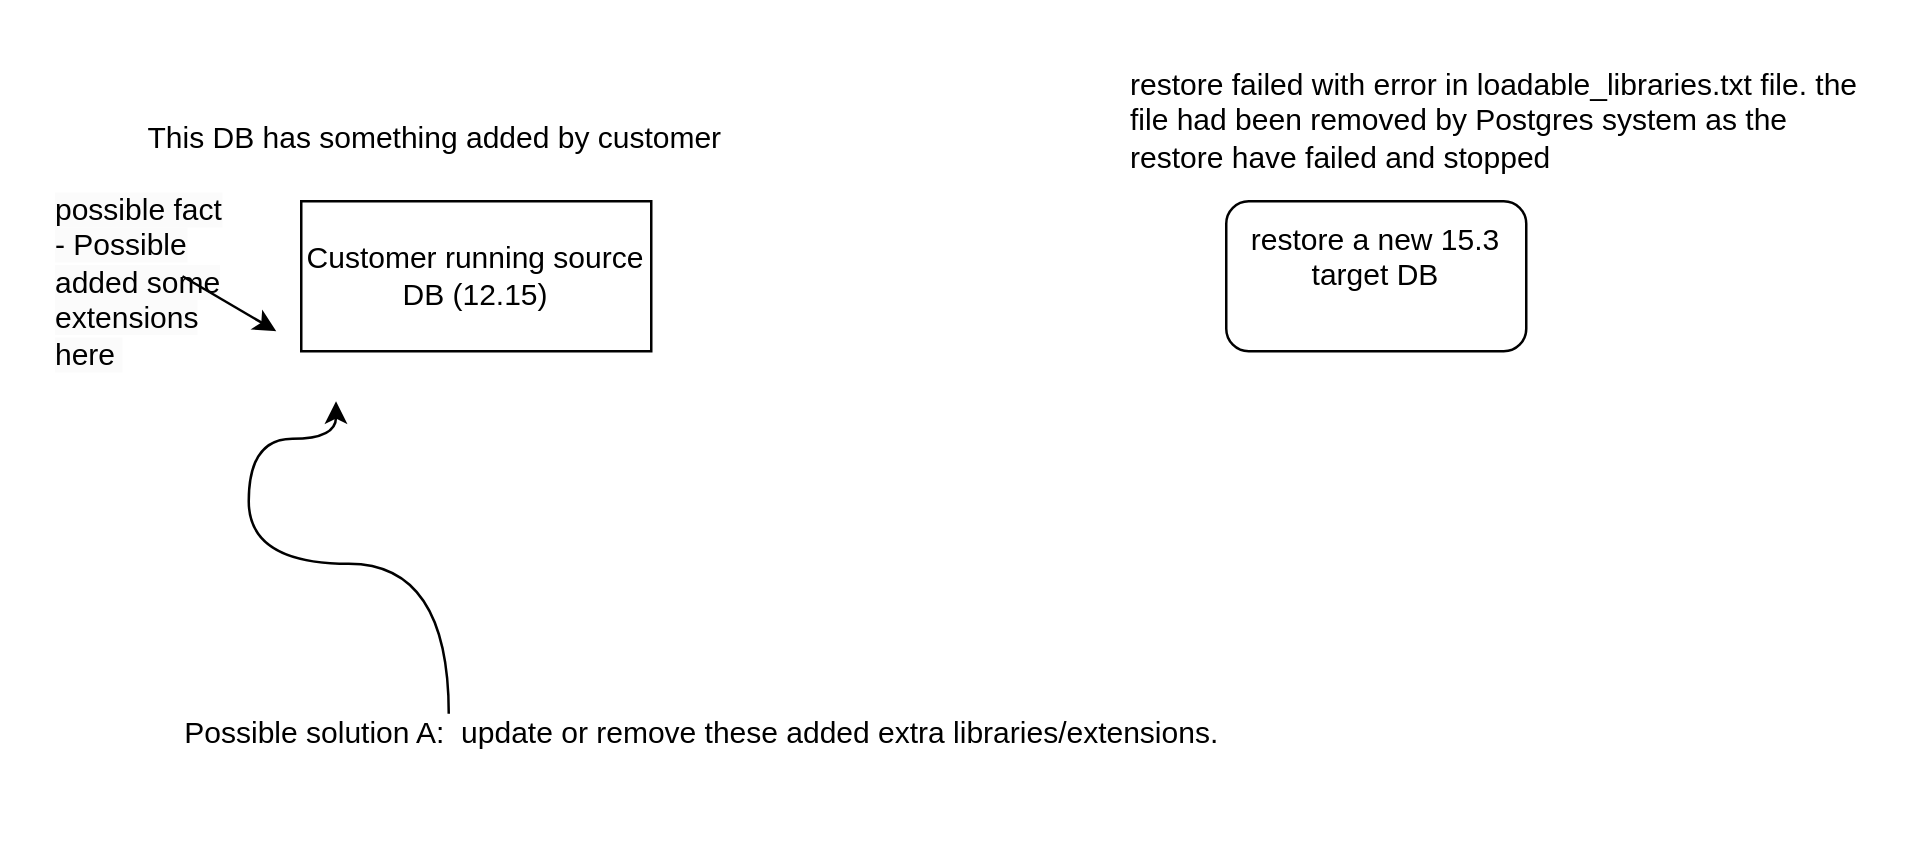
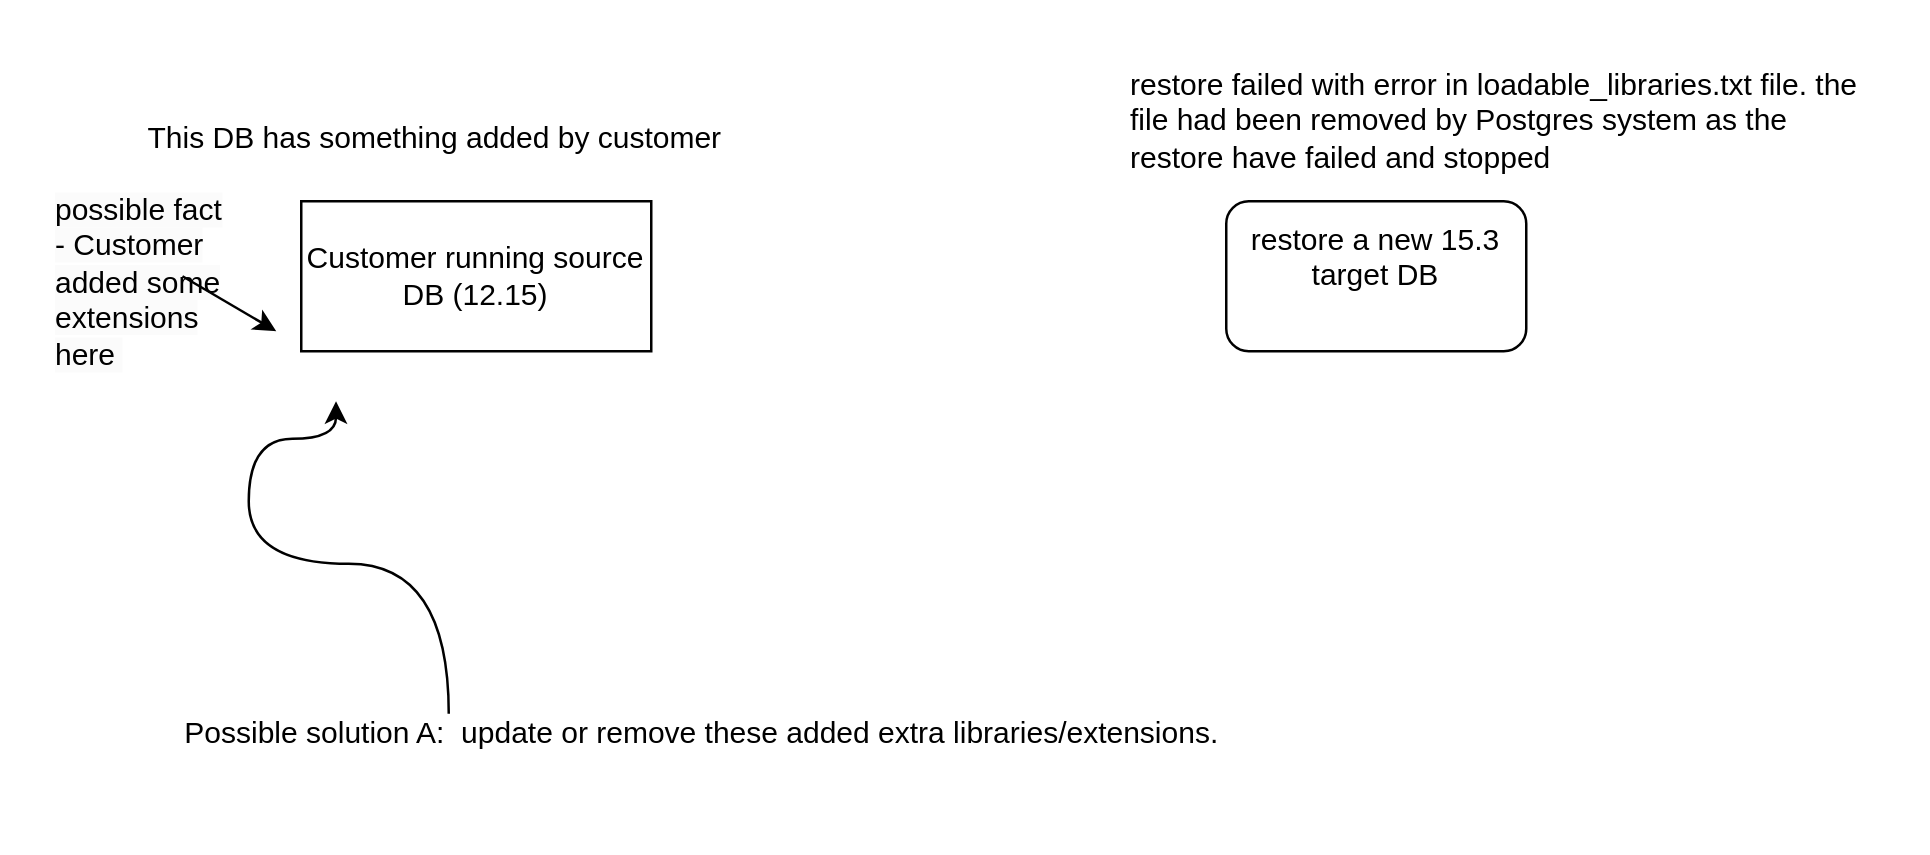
node "possible fact - Possible added some extensions here": label "possible fact - Possible added some extensions here" -> "possible fact - Customer added some extensions here"
